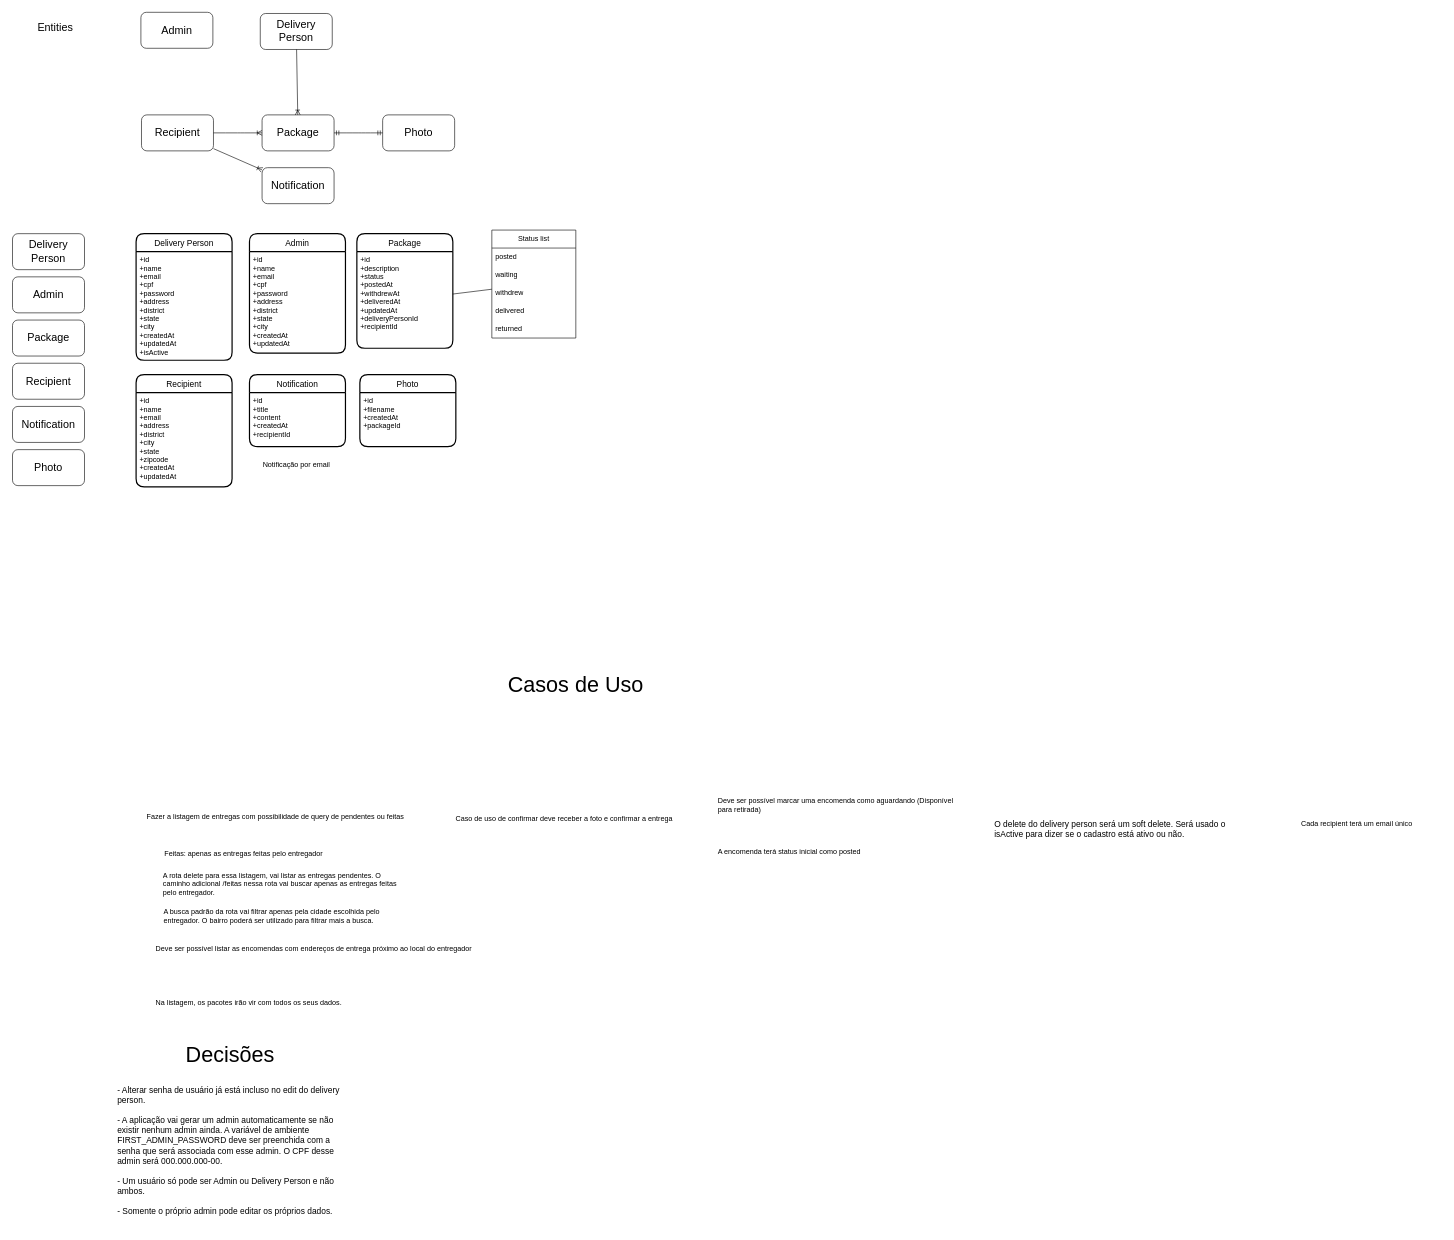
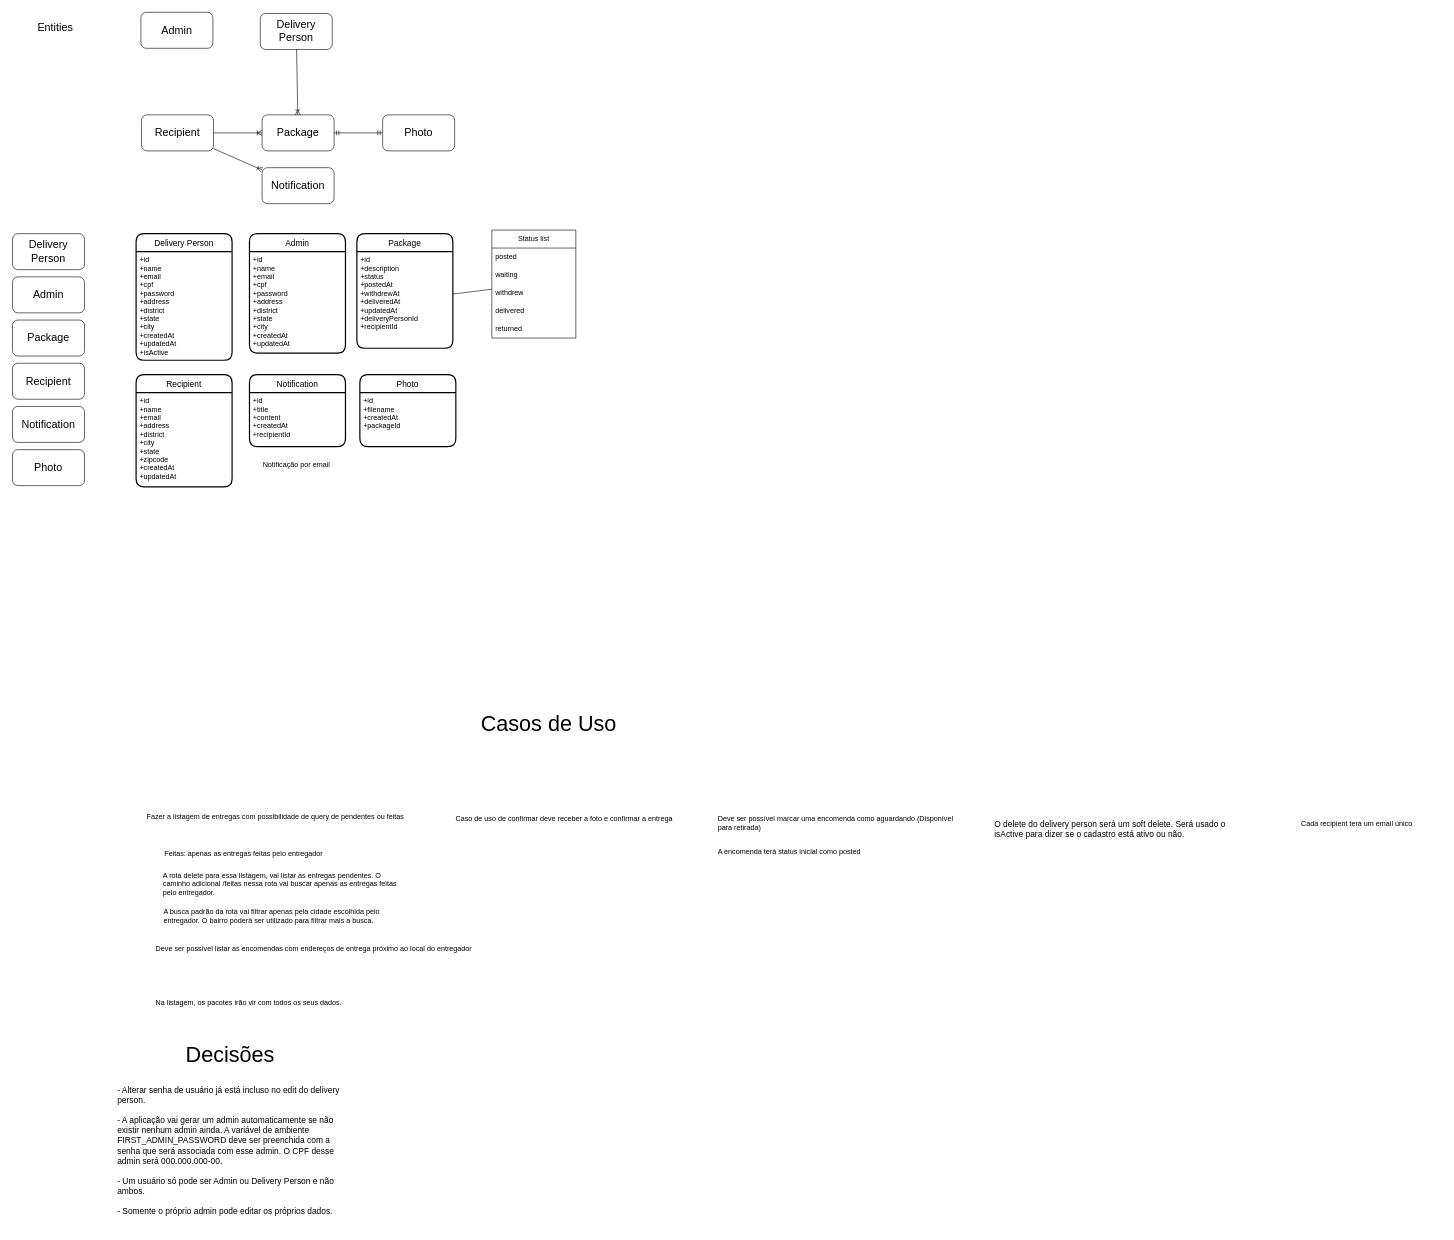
node "Casos de Uso": moved (576, 684) -> (549, 723)
node "Deve ser possível marcar uma encomenda como aguardando (Disponível para retirada)": moved (836, 806) -> (836, 824)
